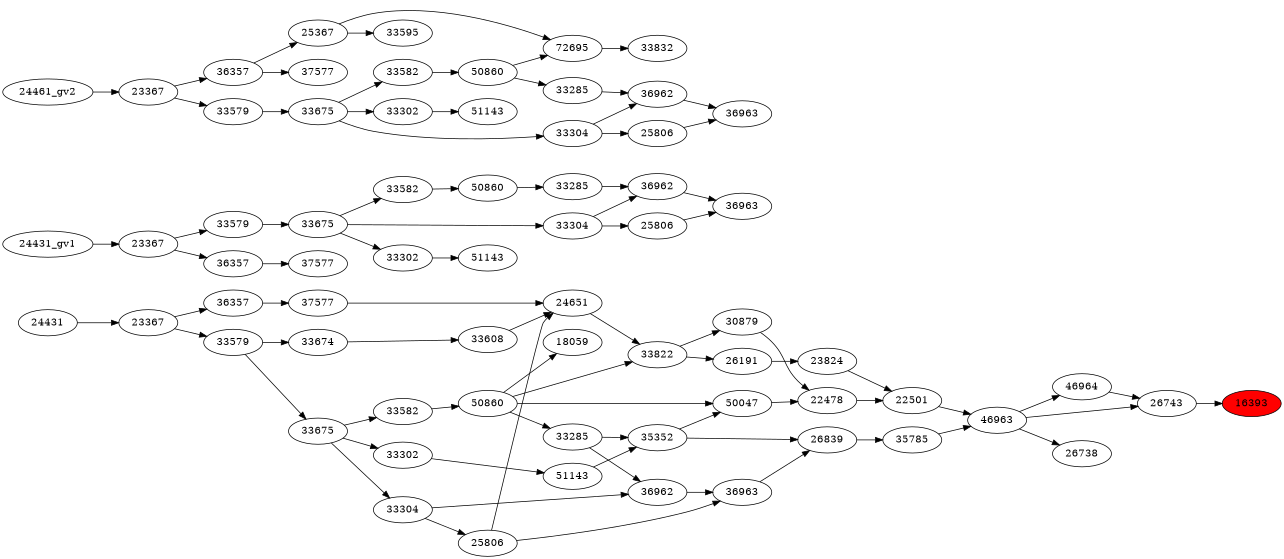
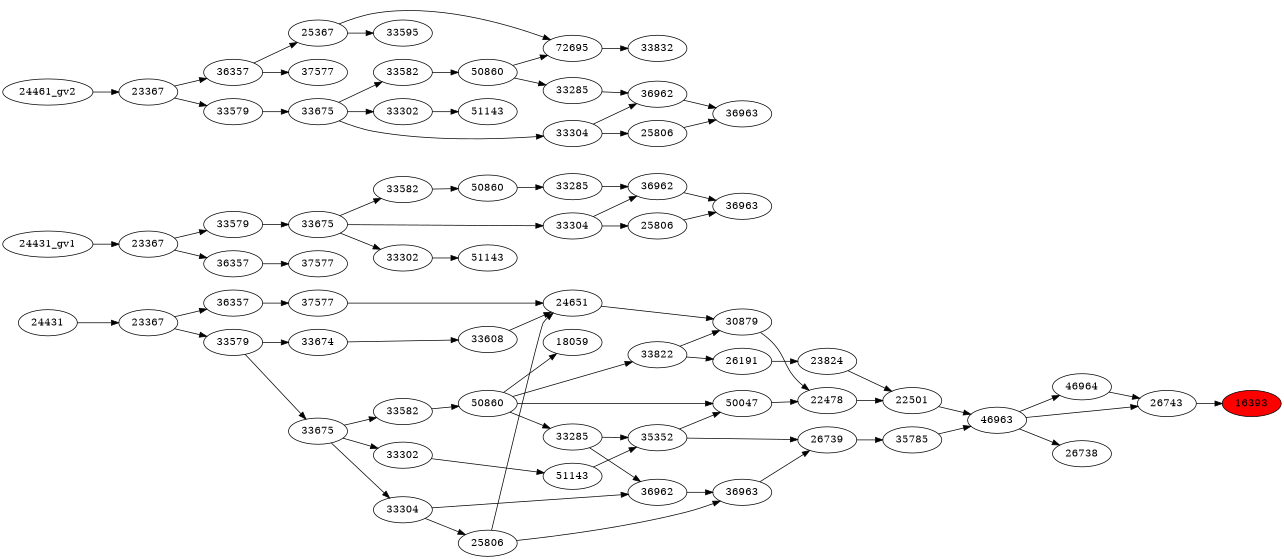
edge "24651" -> "33822": now "24651" -> "30879"
node "26839": label "26839" -> "26739"
